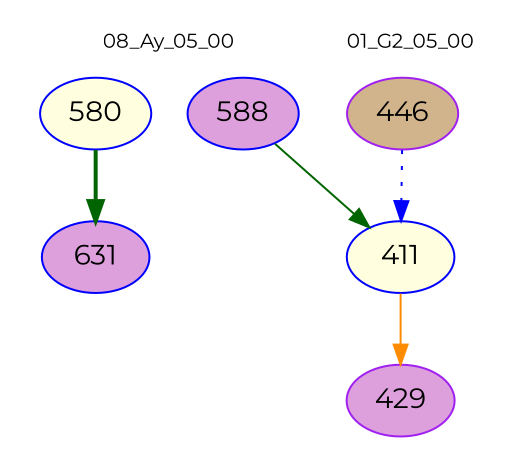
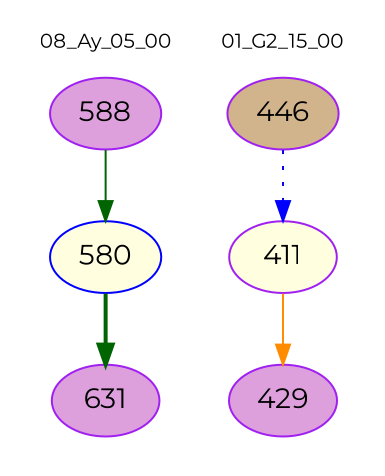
cluster "01_G2_05_00": label "01_G2_05_00" -> "01_G2_15_00"
node "588": color blue -> purple
edge "588" -> "411": now "588" -> "580"
node "631": color blue -> purple
node "411": color blue -> purple
